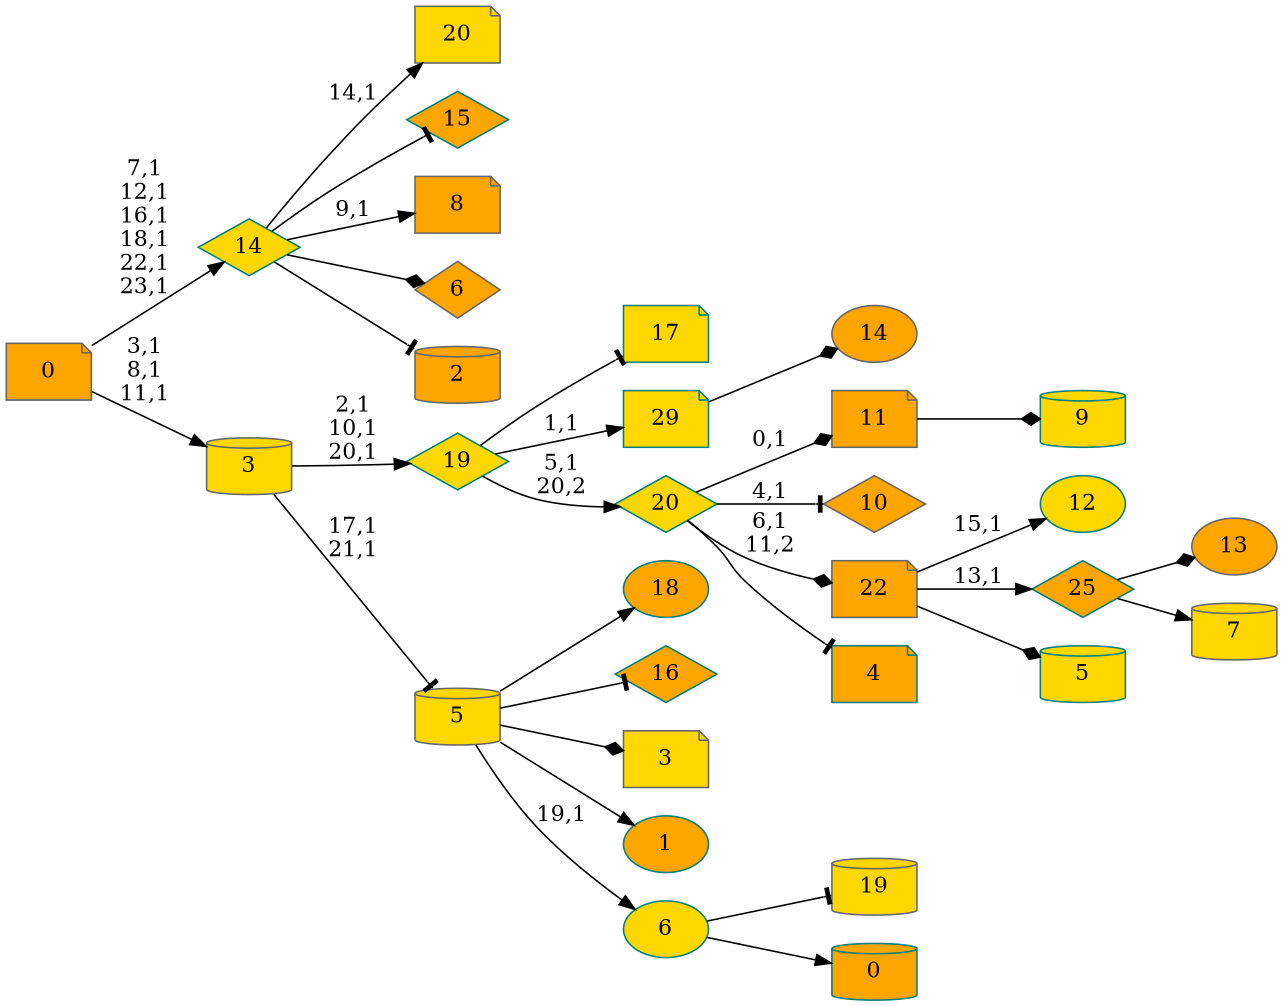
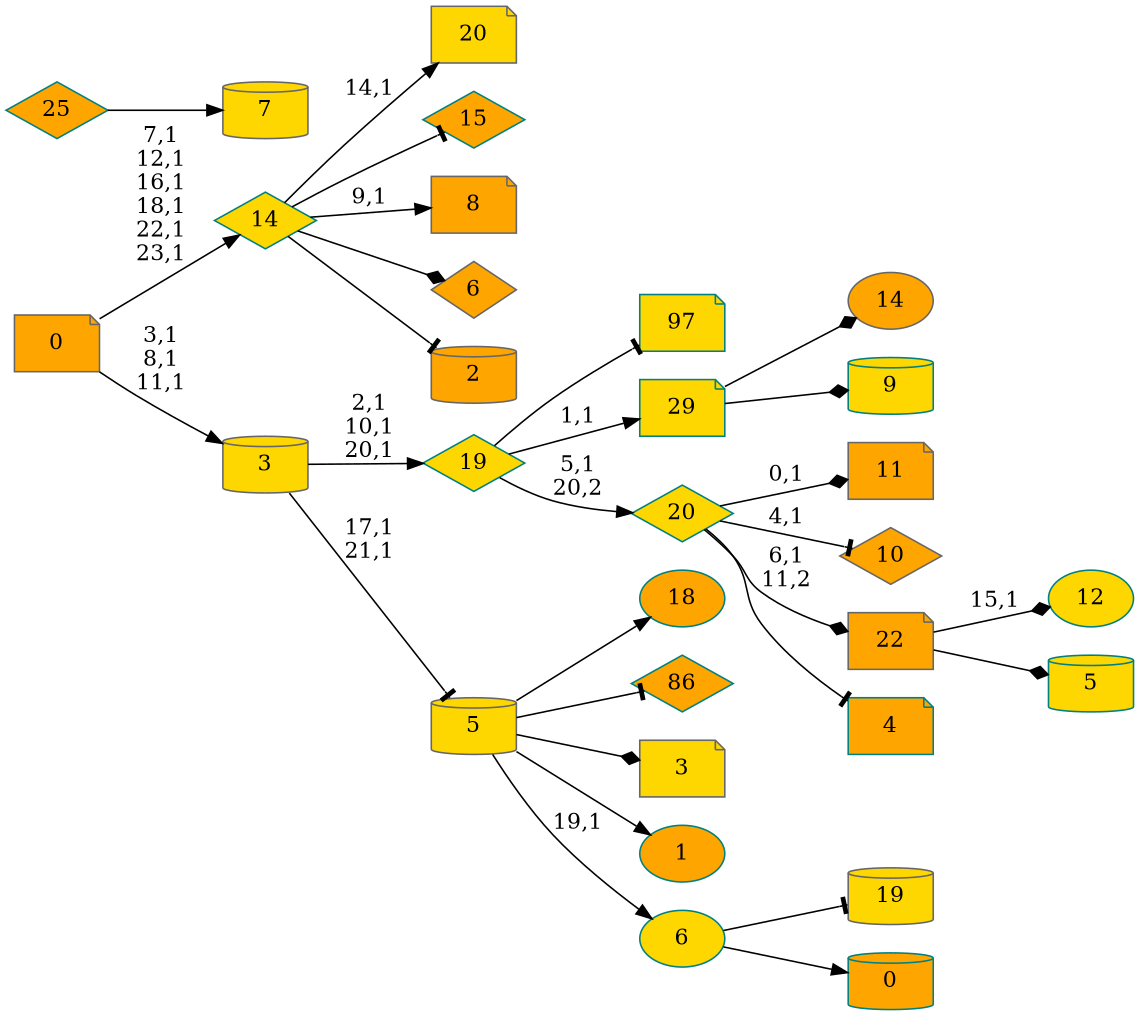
node "17": label "17" -> "97"
edge "11" -> "9": now "29" -> "9"
node "13": removed
edge "22" -> "12": arrowhead normal -> diamond
edge "22" -> "25": removed, label "13,1"
node "16": label "16" -> "86"
